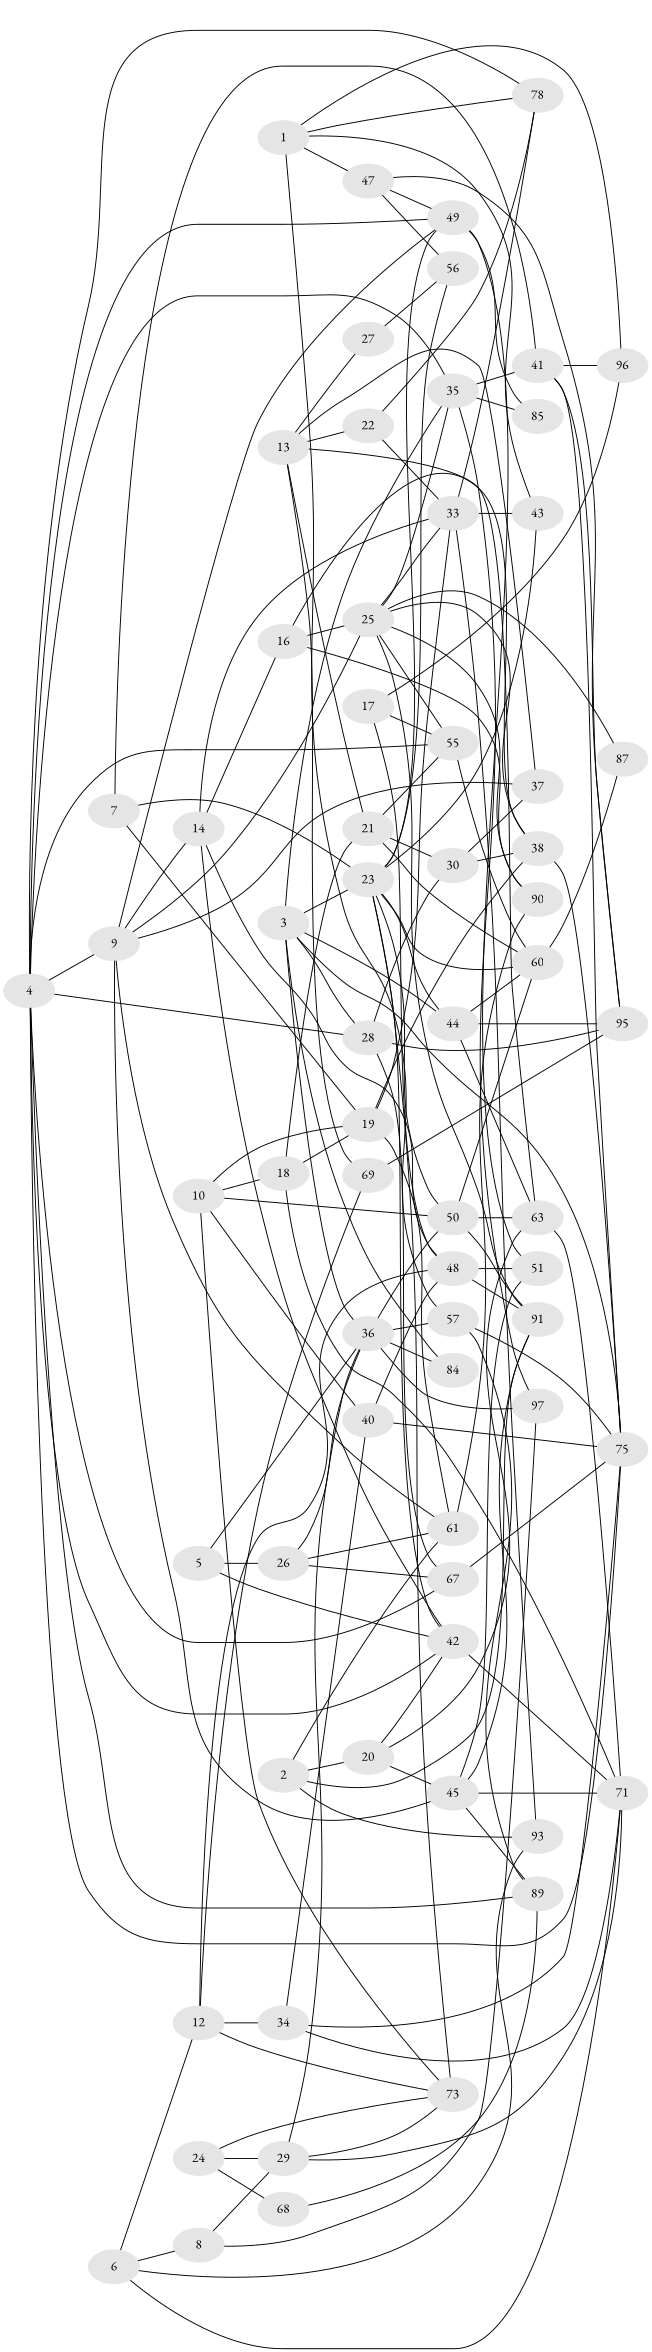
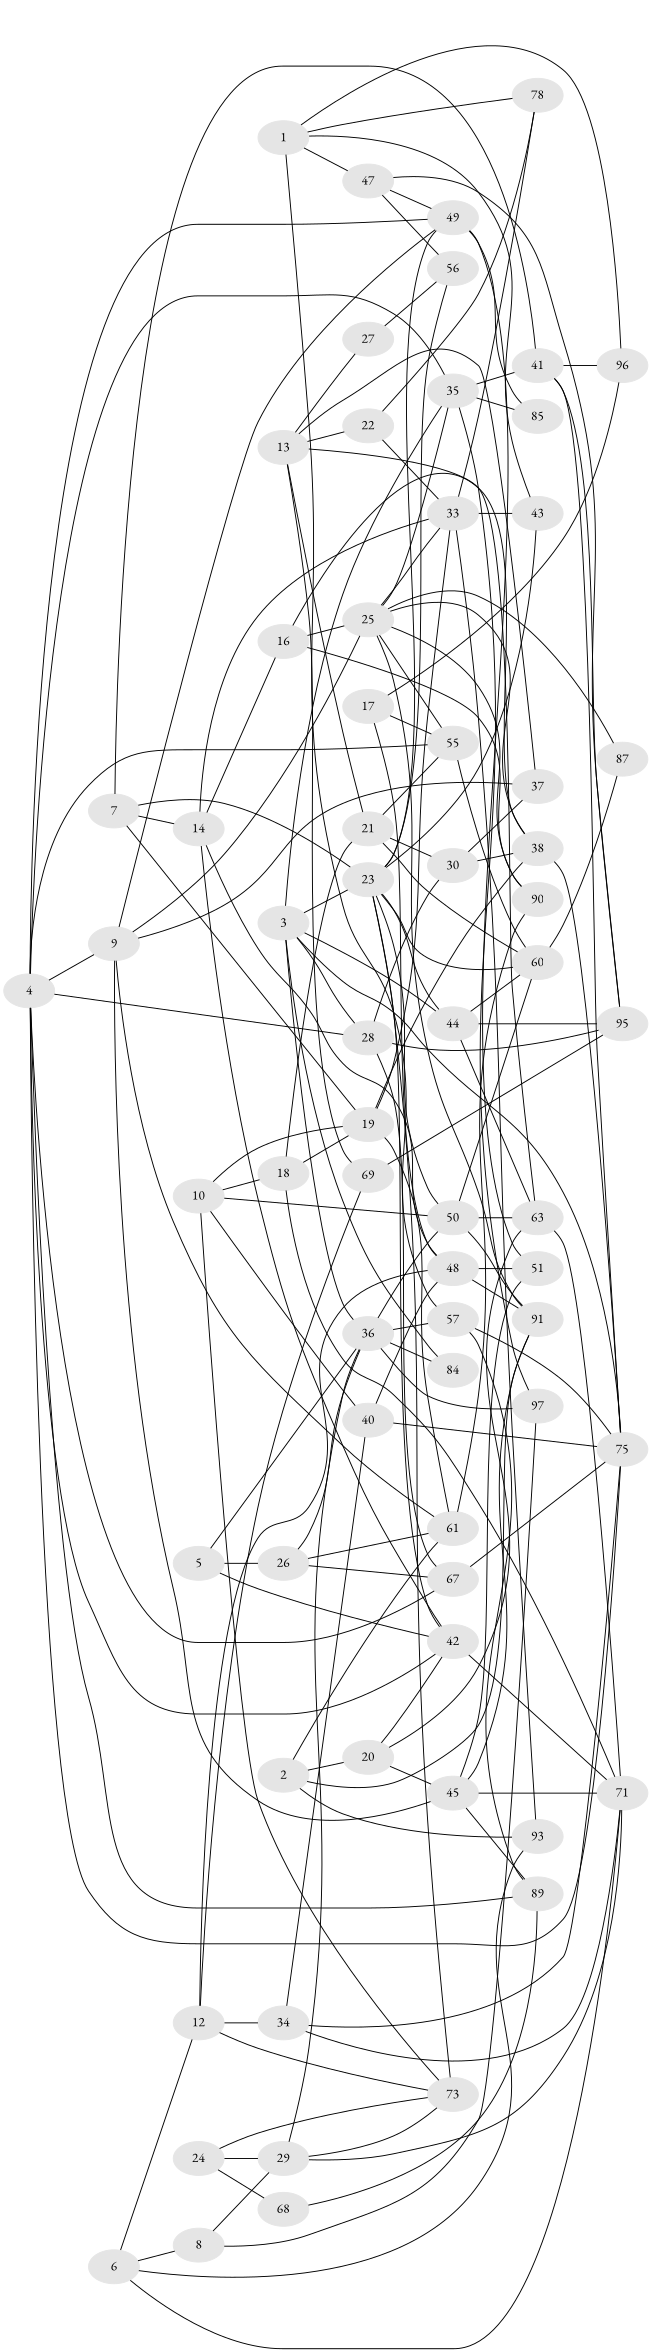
edge "78" -- "4": removed
edge "14" -- "9": now "14" -- "7"
